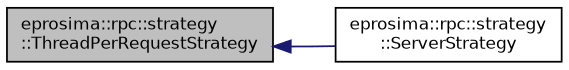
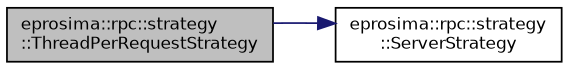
edge "eprosima::rpc::strategy ::ServerStrategy" -> "eprosima::rpc::strategy ::ThreadPerRequestStrategy": reversed
